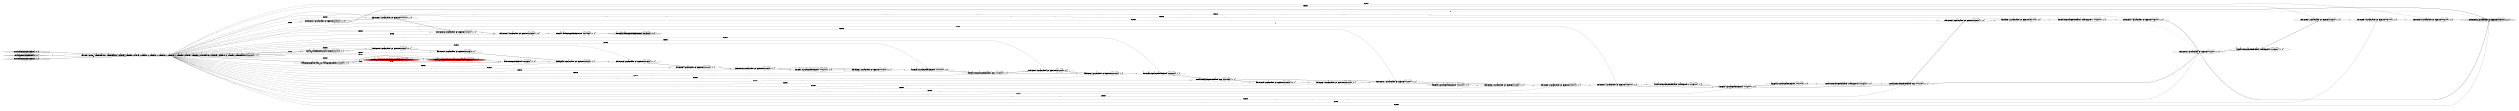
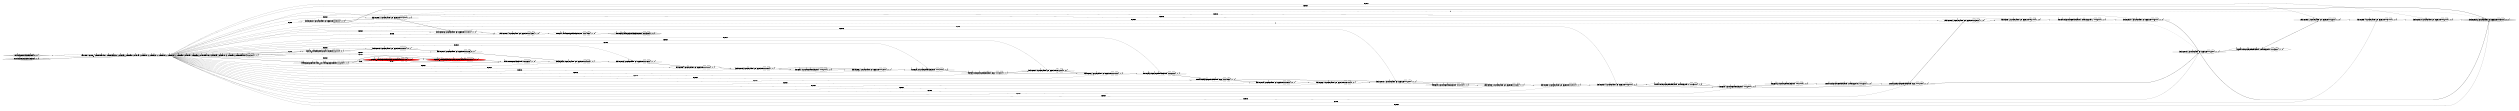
node "testMultiChannelJumpingOverCheckpoint['1', '0', '0']": removed
